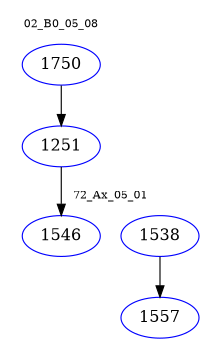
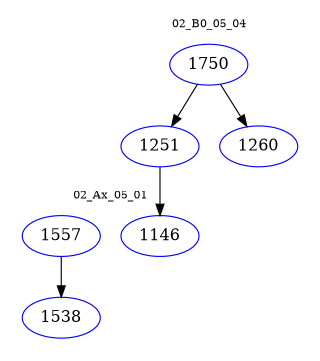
cluster "02_B0_05_08": label "02_B0_05_08" -> "02_B0_05_04"
node "1260": added
cluster "72_Ax_05_01": label "72_Ax_05_01" -> "02_Ax_05_01"
node "1546": label "1546" -> "1146"
edge "1538" -> "1557": reversed
